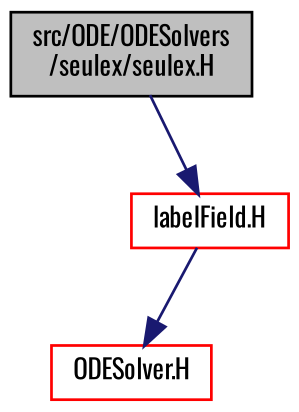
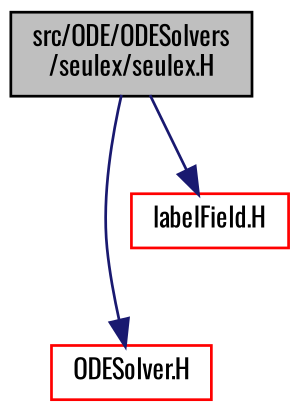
edge "labelField.H" -> "ODESolver.H": now "src/ODE/ODESolvers /seulex/seulex.H" -> "ODESolver.H"
